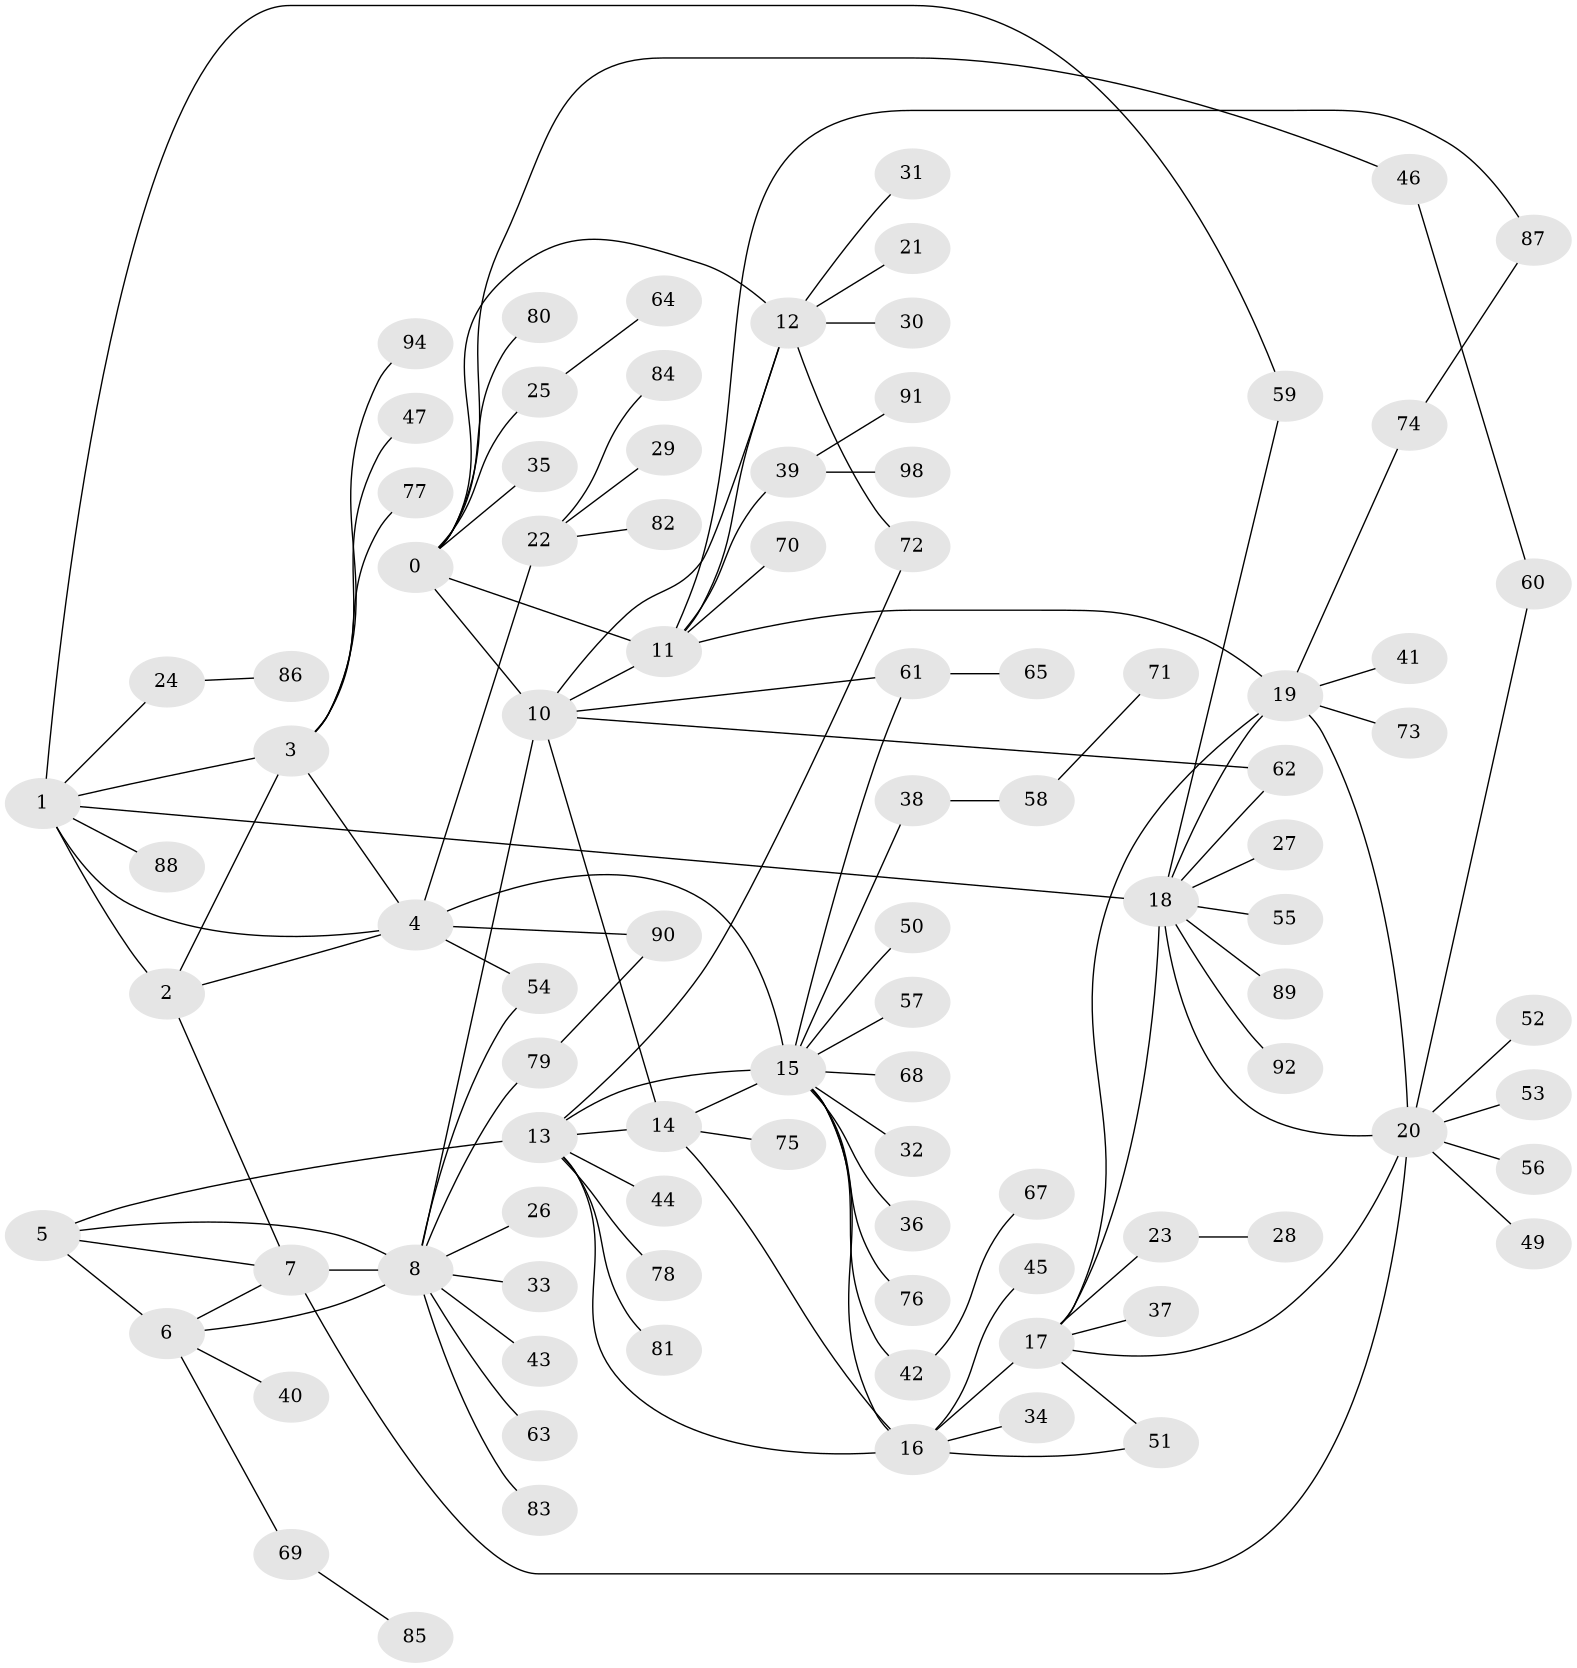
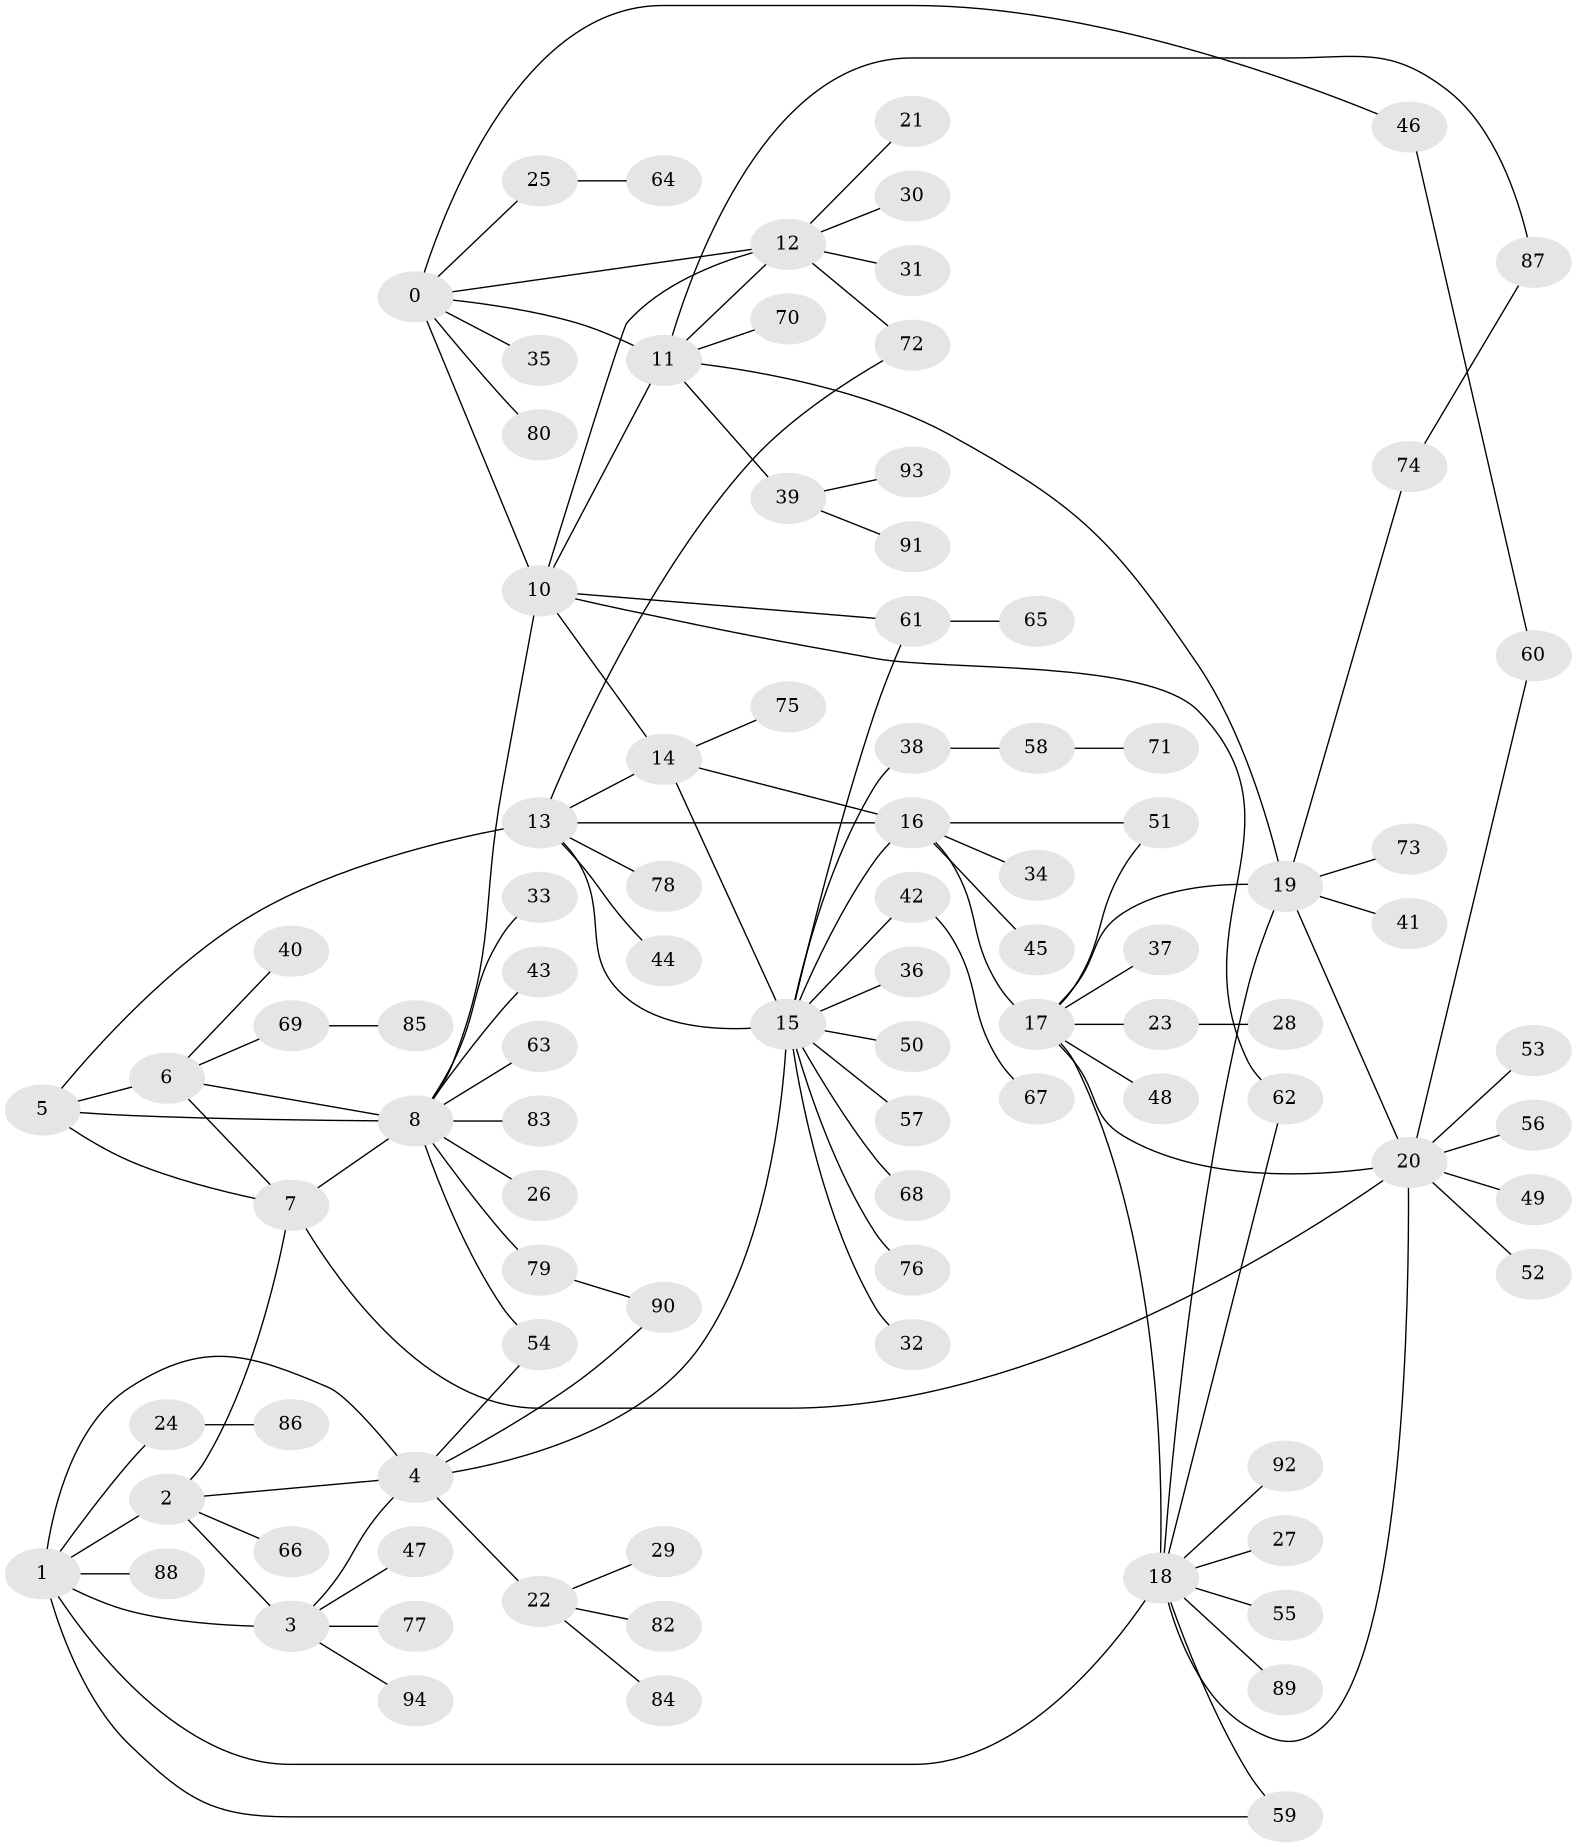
node "98": label "98" -> "93"
node "48": added
node "81": removed
node "66": added
